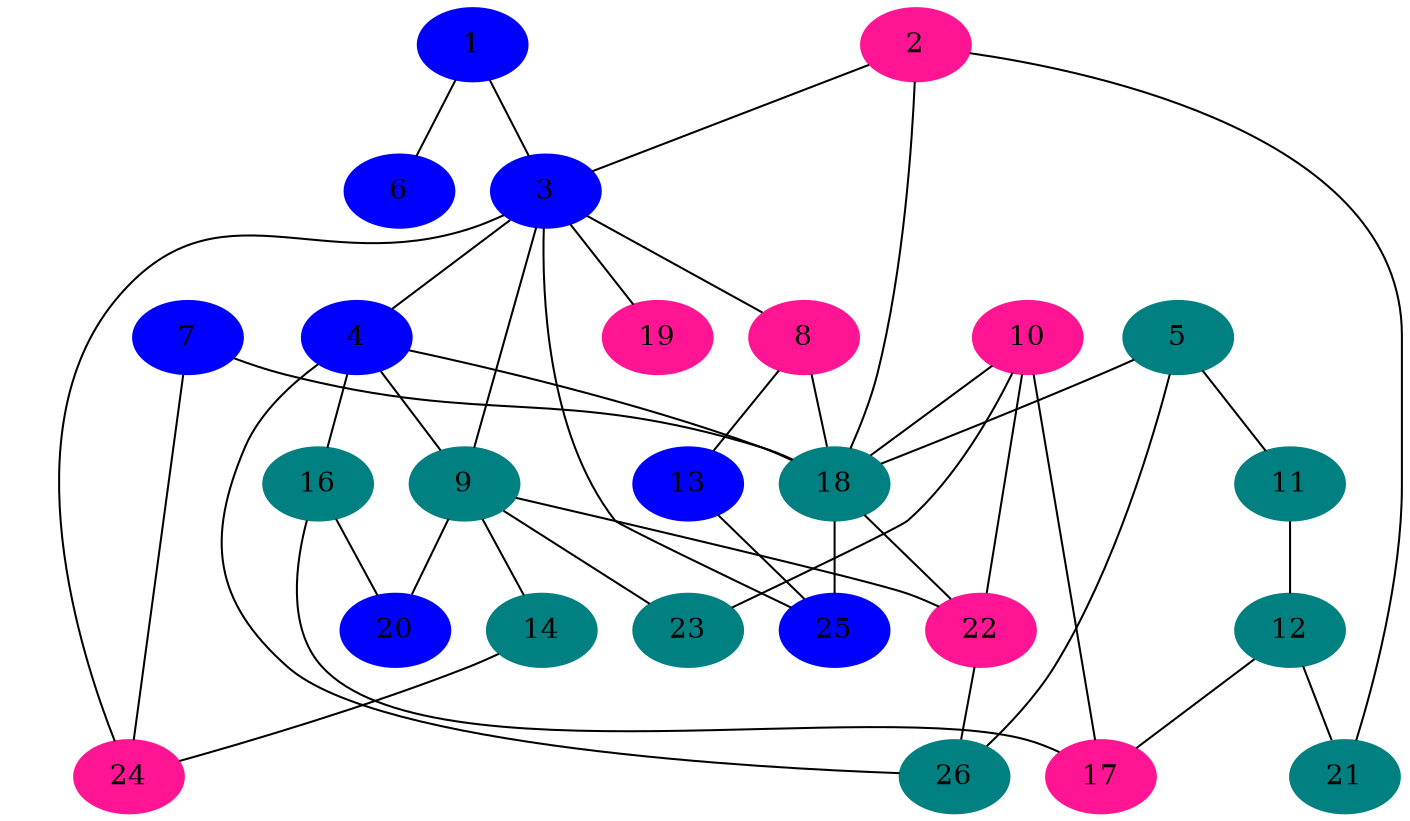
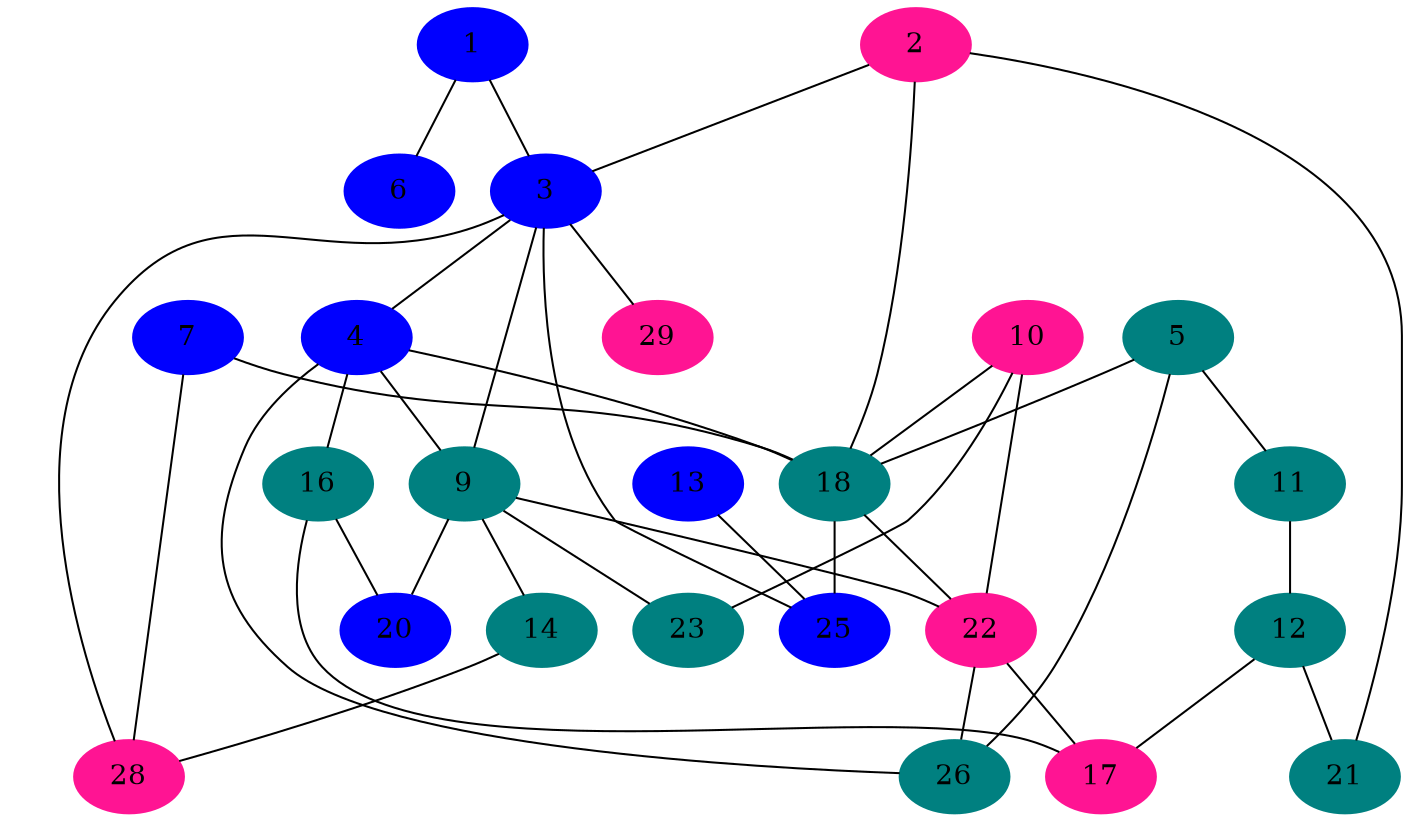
node "19": label "19" -> "29"
node "8": removed
edge "10" -- "17": now "22" -- "17"
node "24": label "24" -> "28"
